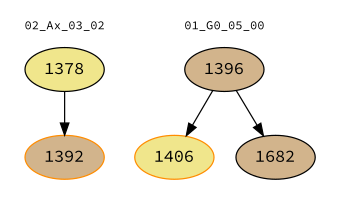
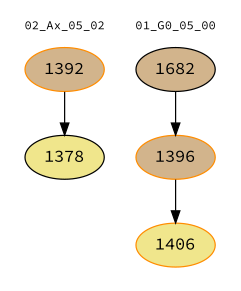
cluster "02_Ax_03_02": label "02_Ax_03_02" -> "02_Ax_05_02"
node "1396": color black -> darkorange
edge "1378" -> "1392": reversed
edge "1396" -> "1682": reversed
